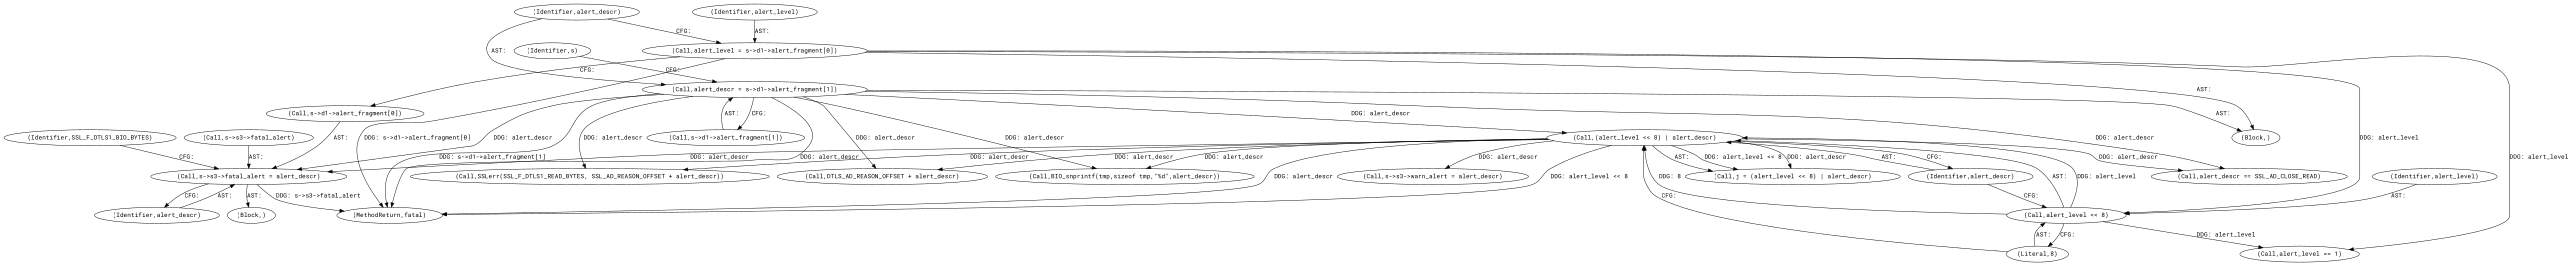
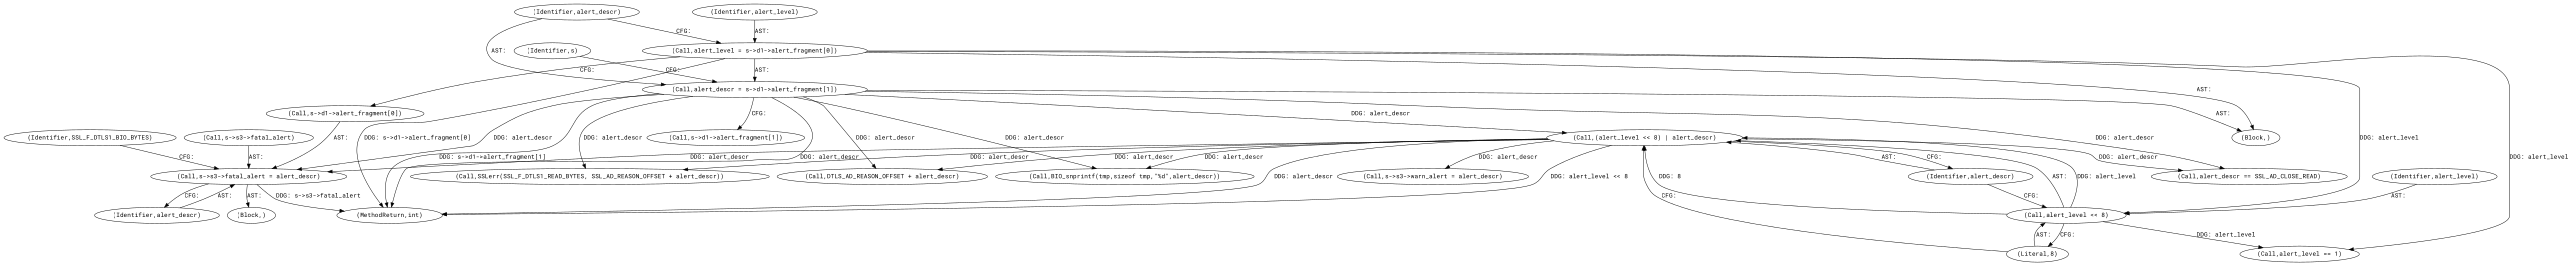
edge "(Call,s->d1->alert_fragment[1])" -> "(Call,alert_descr = s->d1->alert_fragment[1])": now "(Call,alert_level = s->d1->alert_fragment[0])" -> "(Call,alert_descr = s->d1->alert_fragment[1])"
node "(Call,j = (alert_level << 8) | alert_descr)": removed
node "(MethodReturn,fatal)": label "(MethodReturn,fatal)" -> "(MethodReturn,int)"
